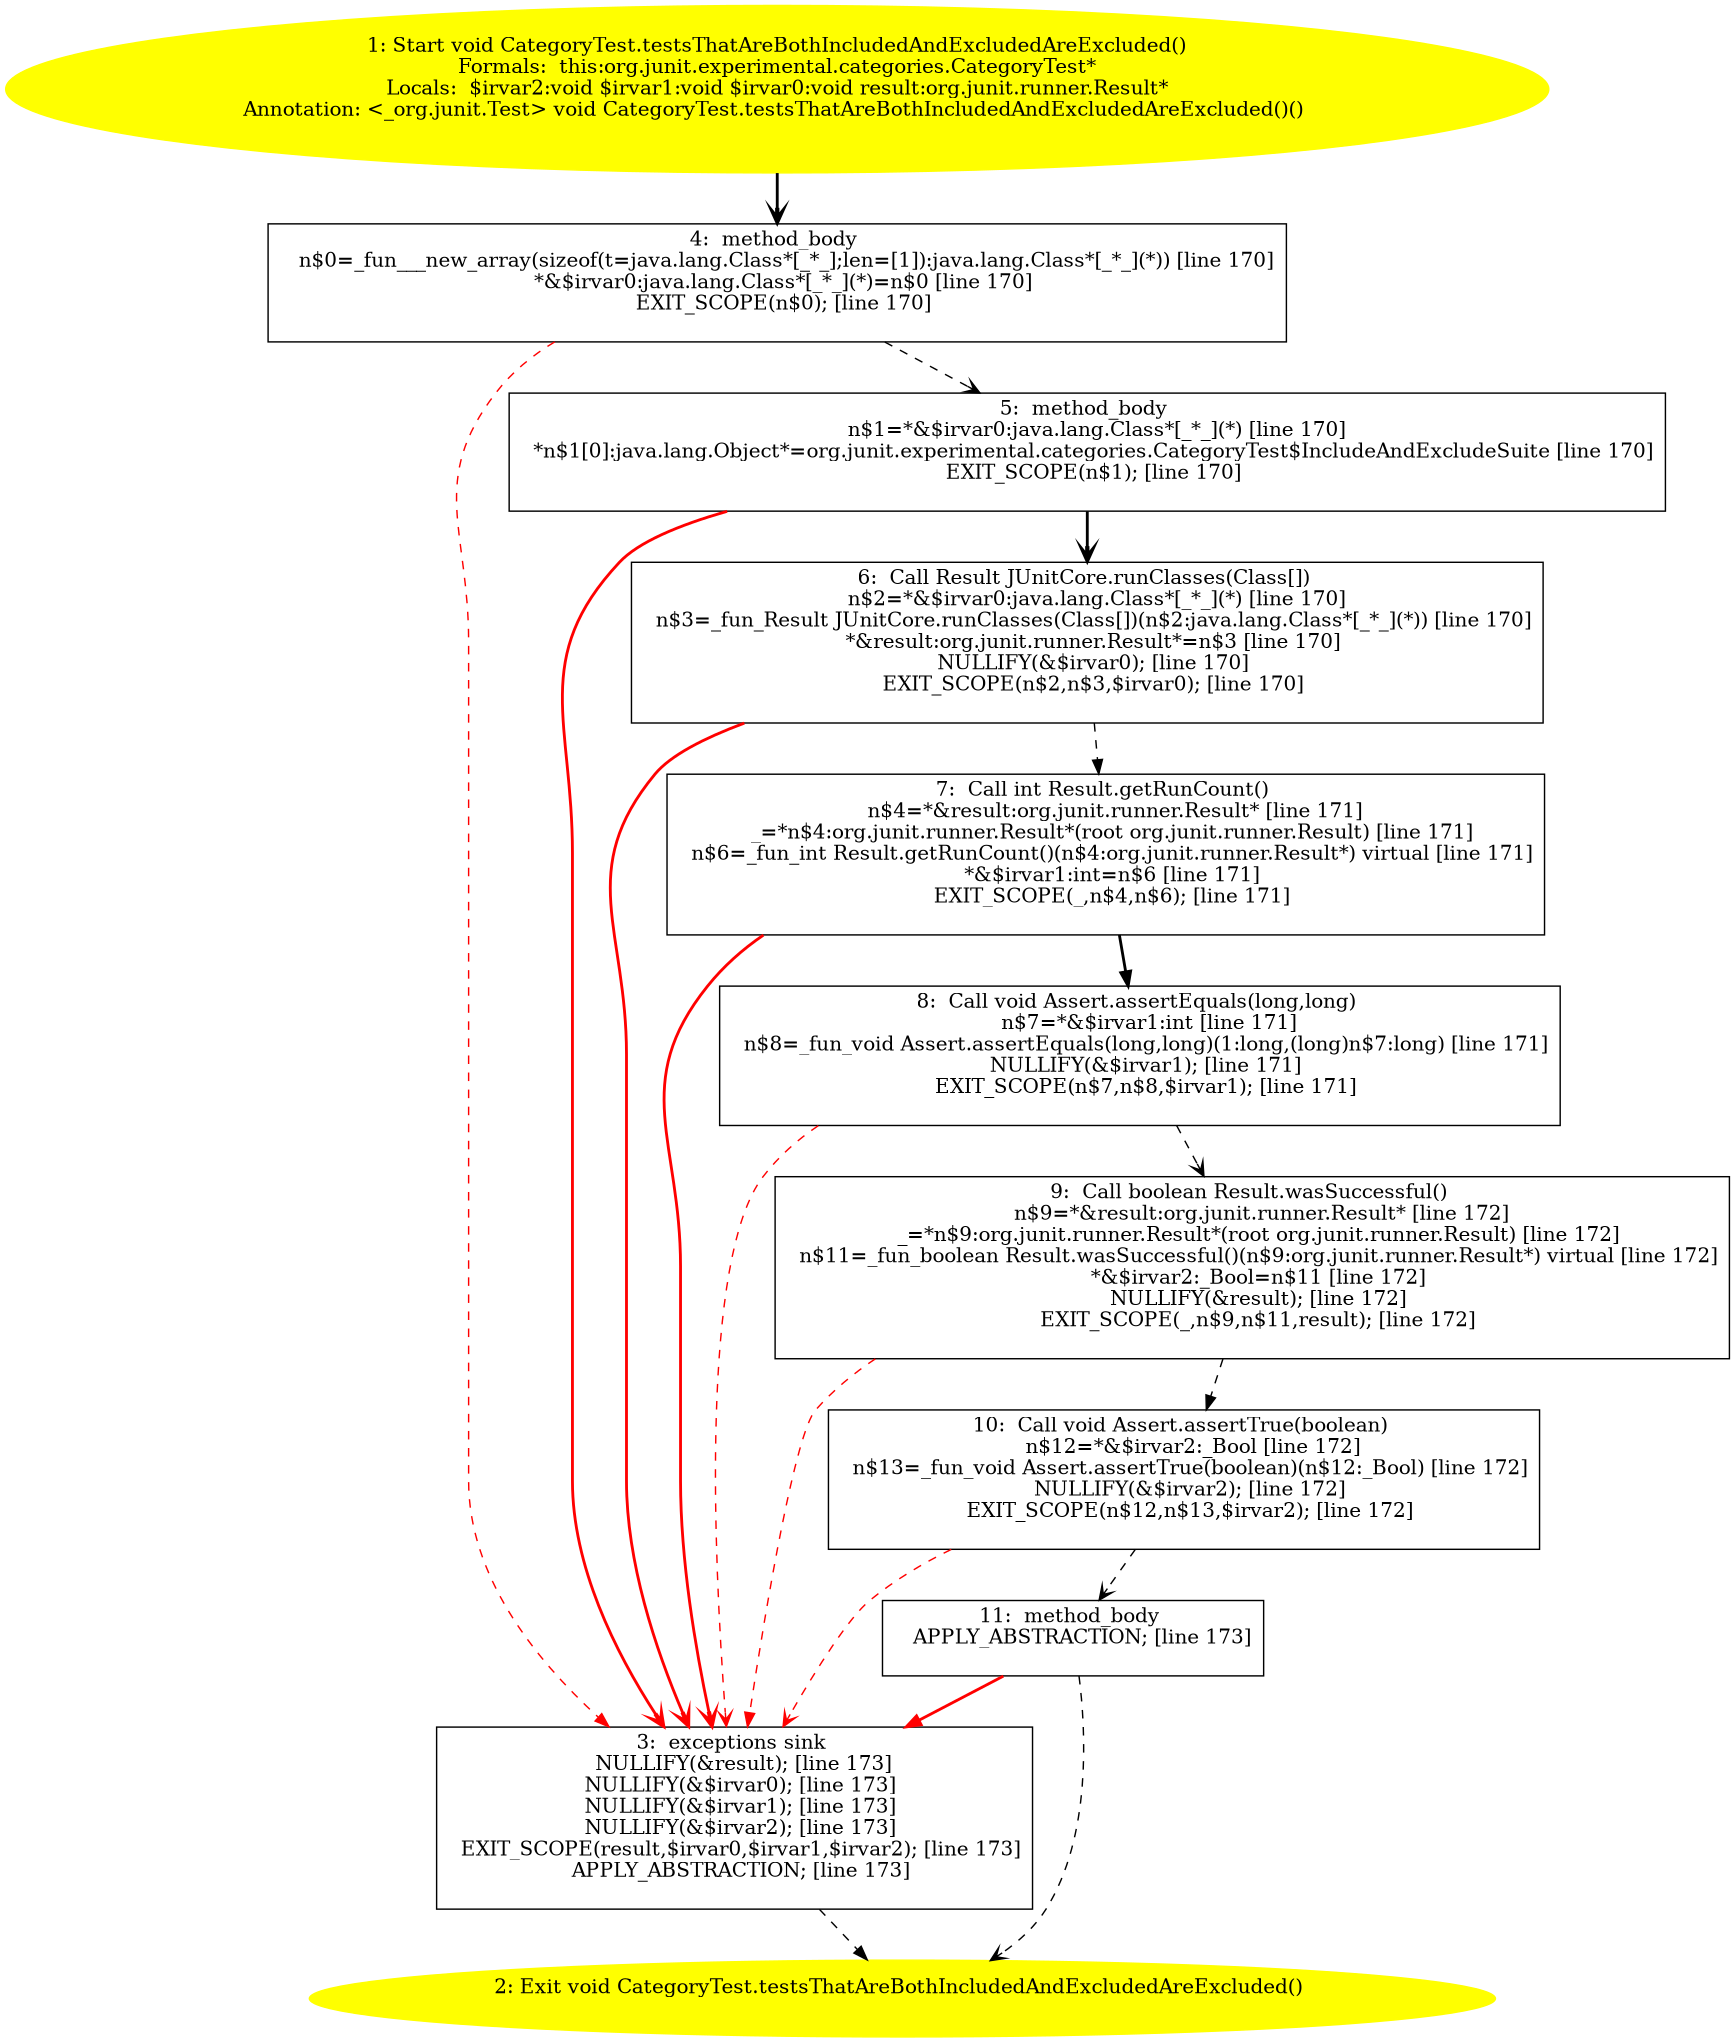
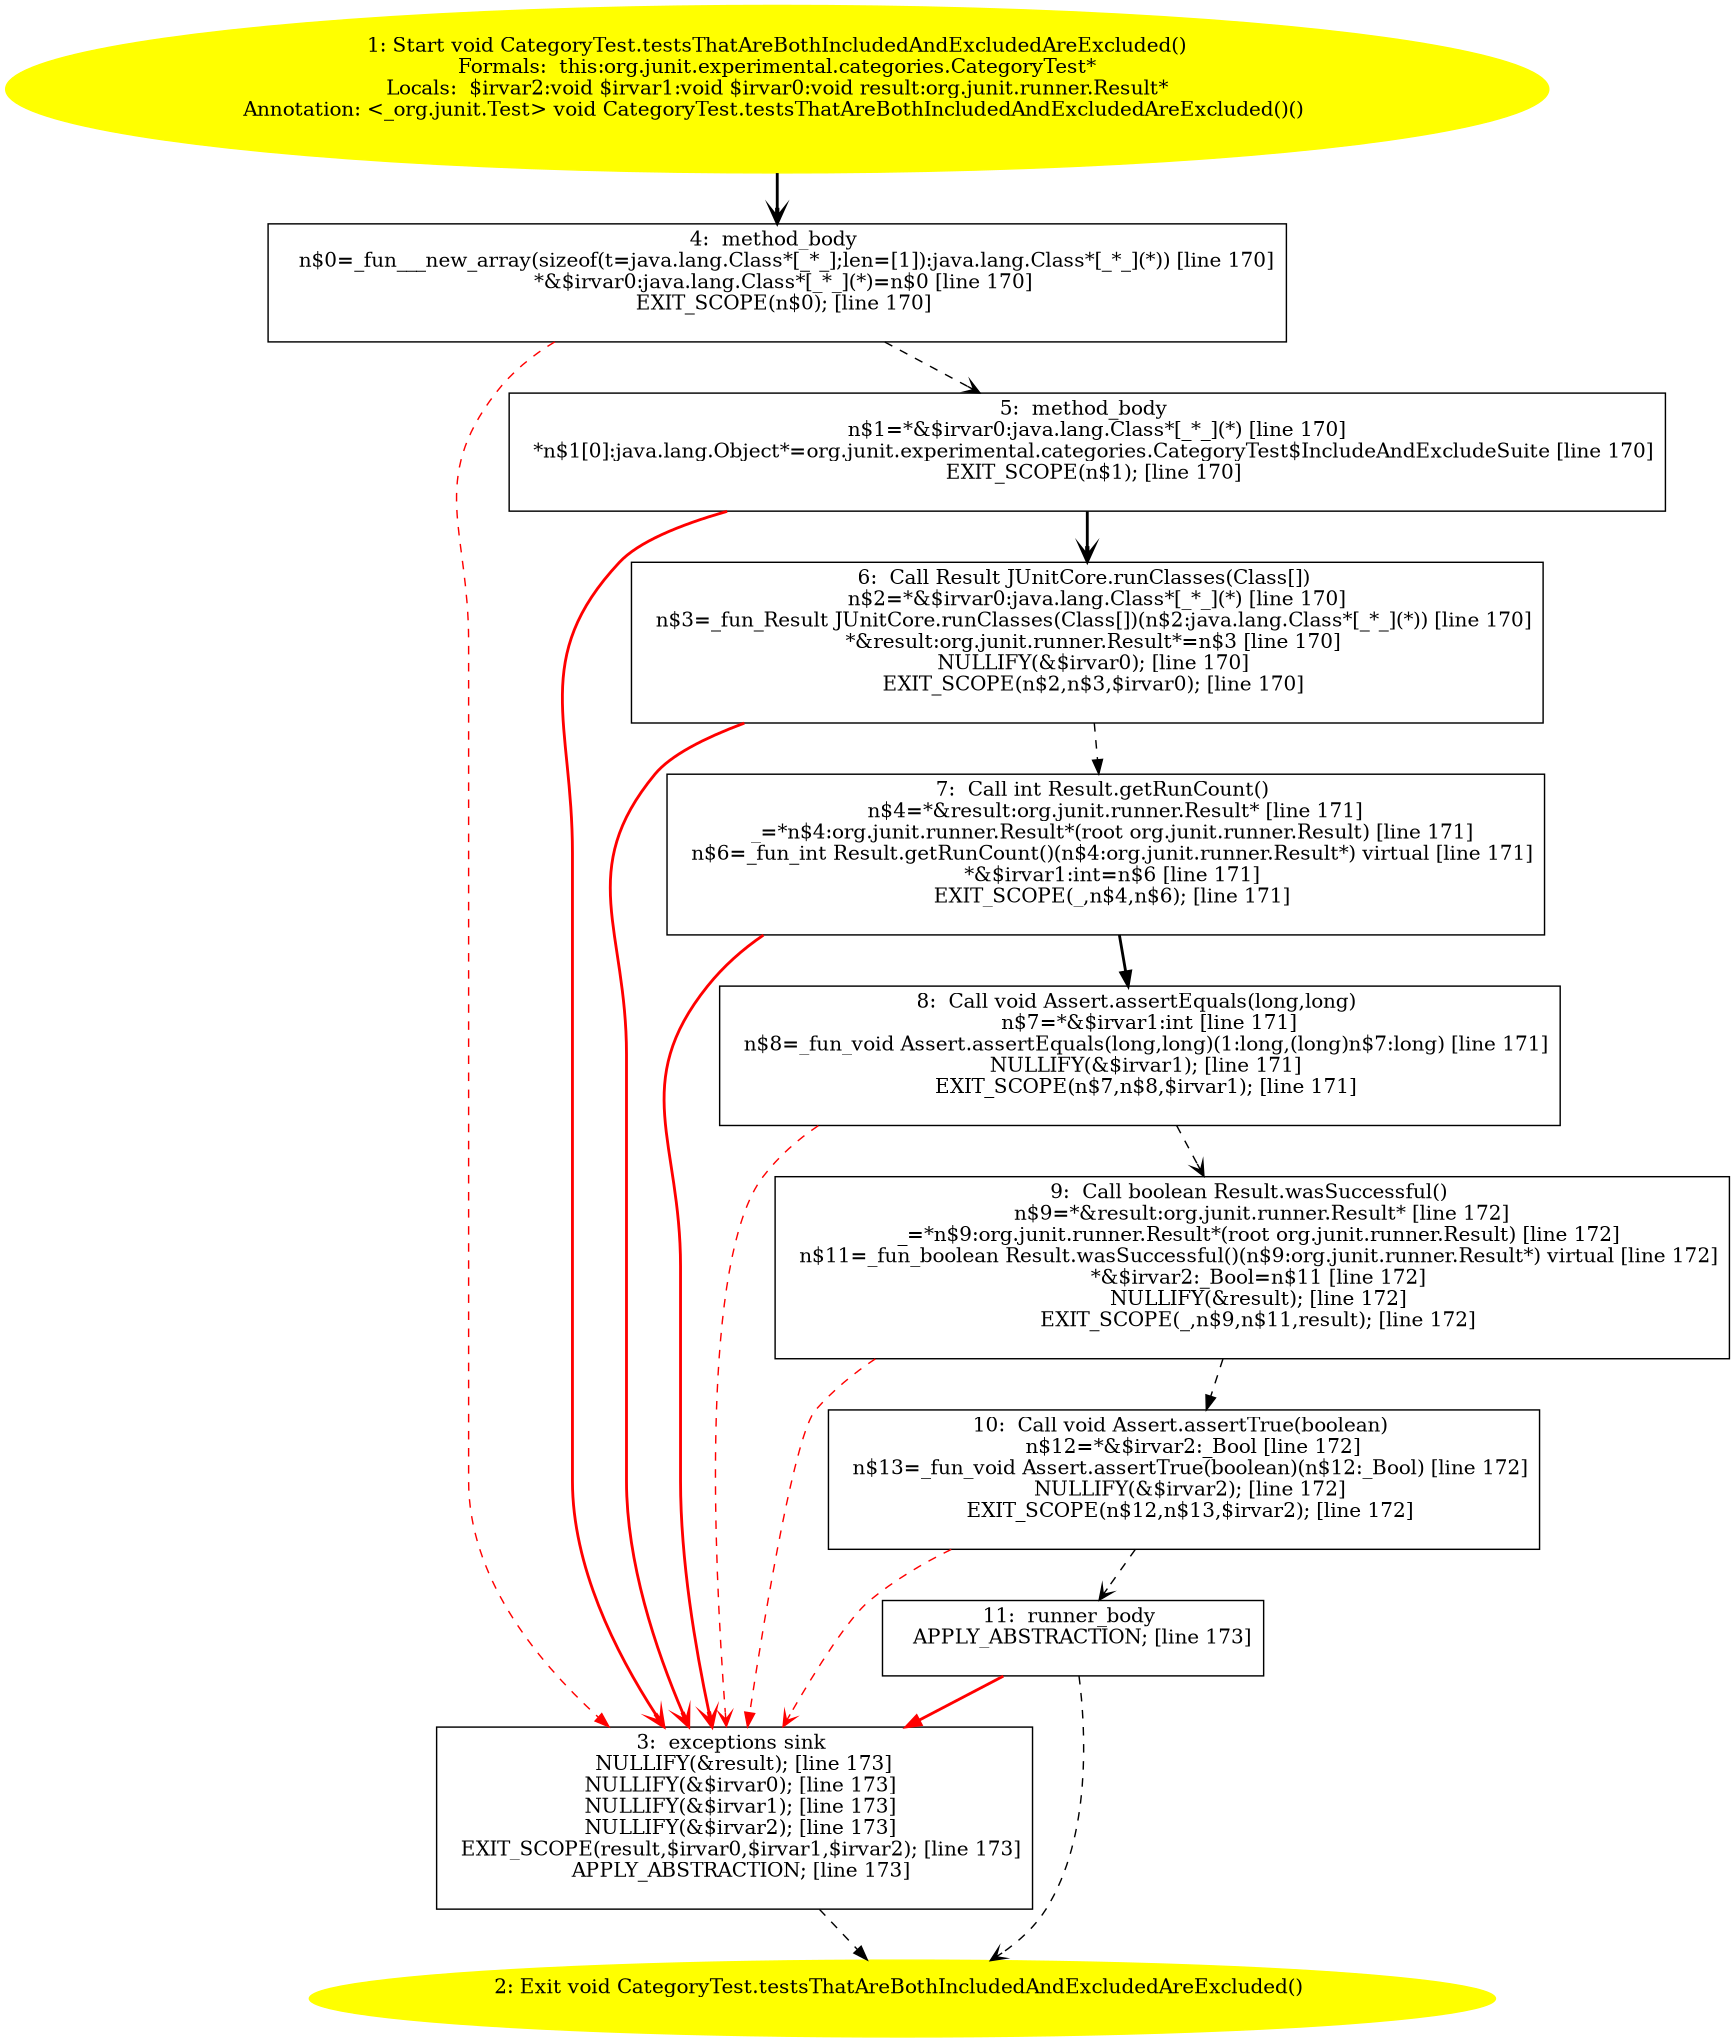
node "11:  method_body APPLY_ABSTRACTION; [line 173]": label "11:  method_body APPLY_ABSTRACTION; [line 173]" -> "11:  runner_body APPLY_ABSTRACTION; [line 173]"
